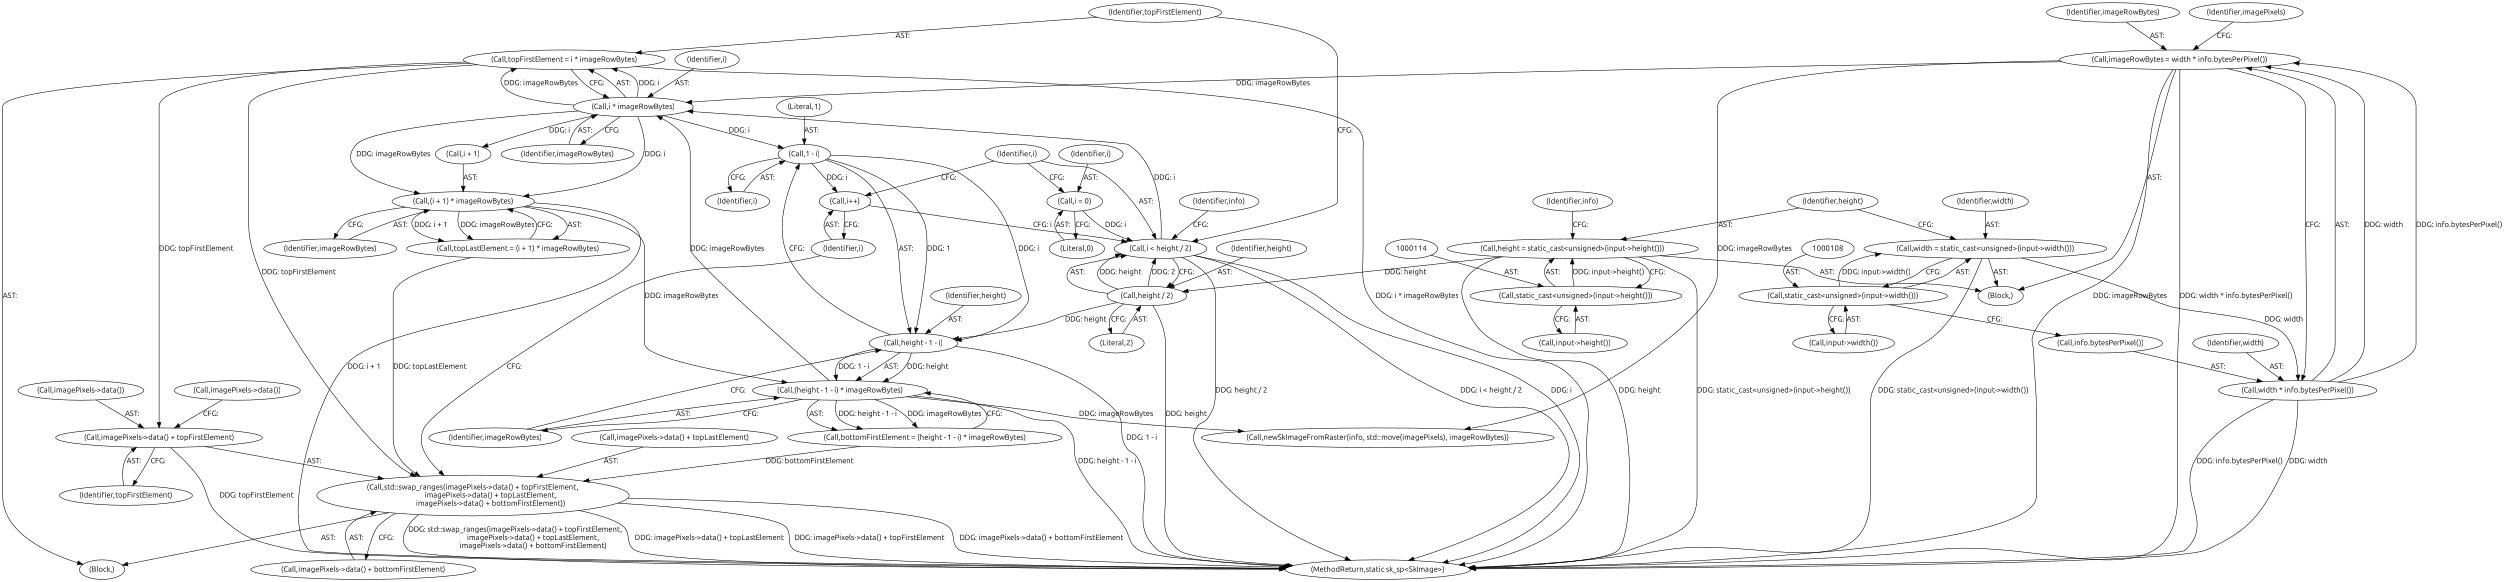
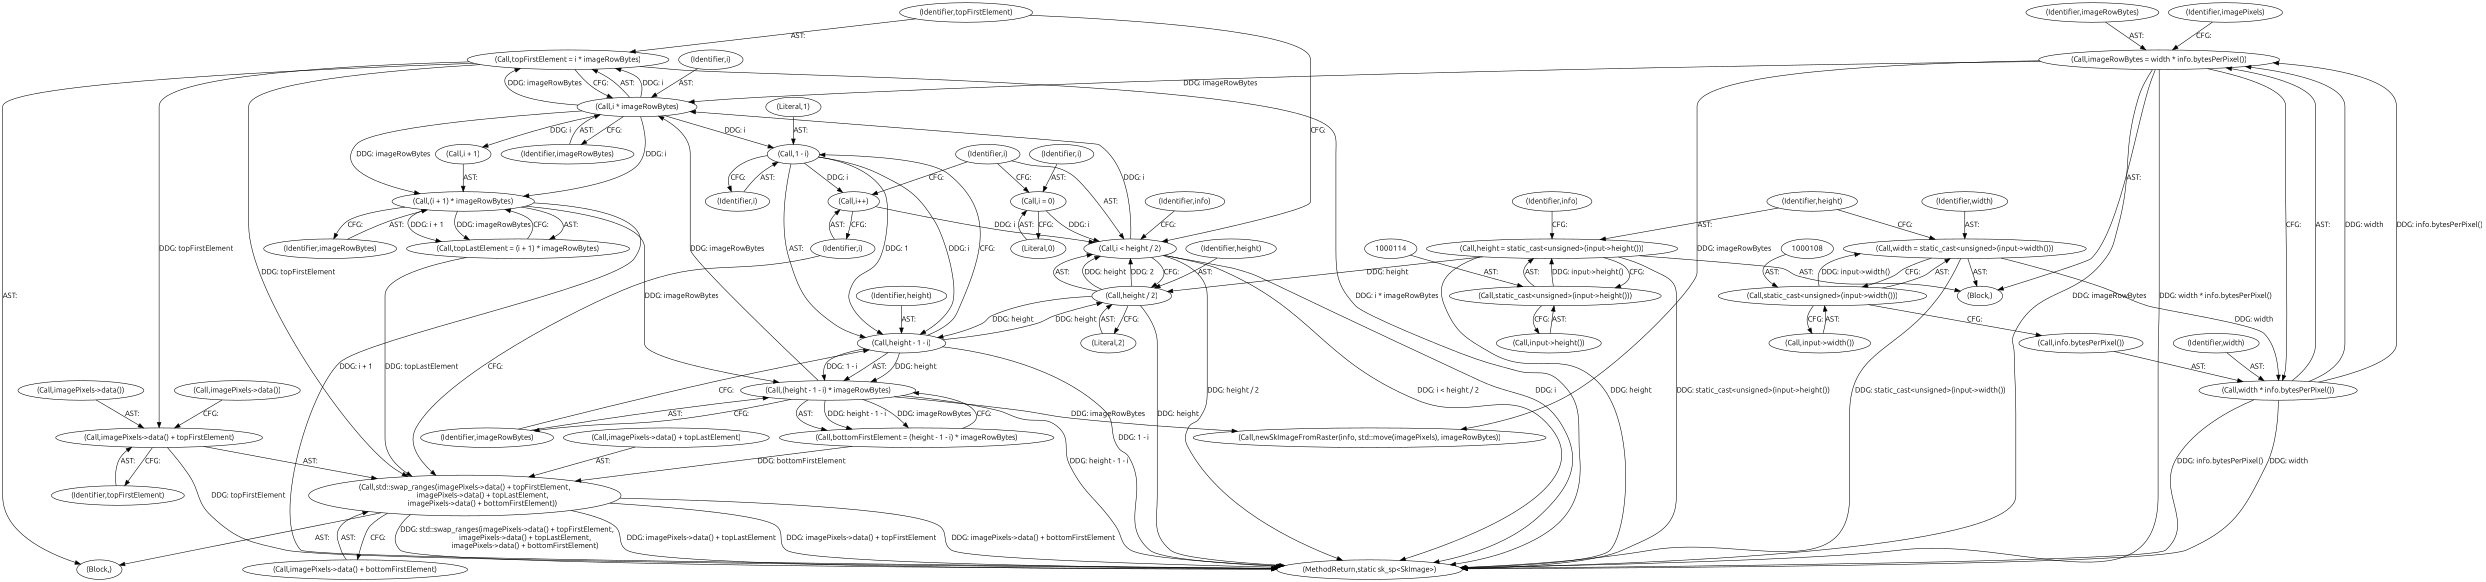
edge "(Call,i++)" -> "(Call,i < height / 2)": label "CFG: i" -> "DDG: i"
edge "(Call,height - 1 - i)" -> "(Call,height / 2)": added, label "DDG: height"
